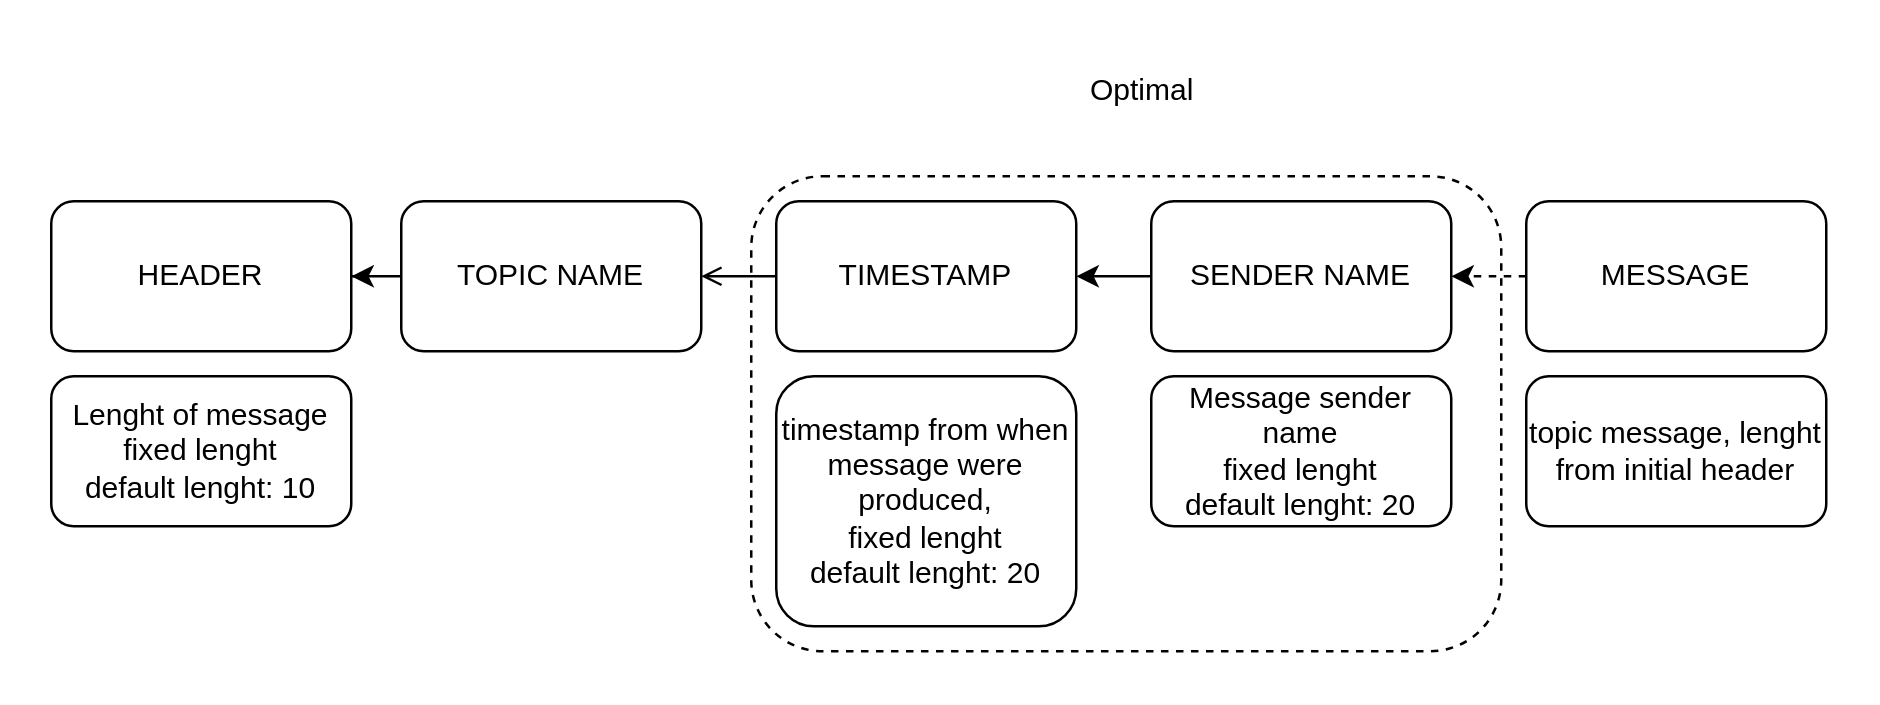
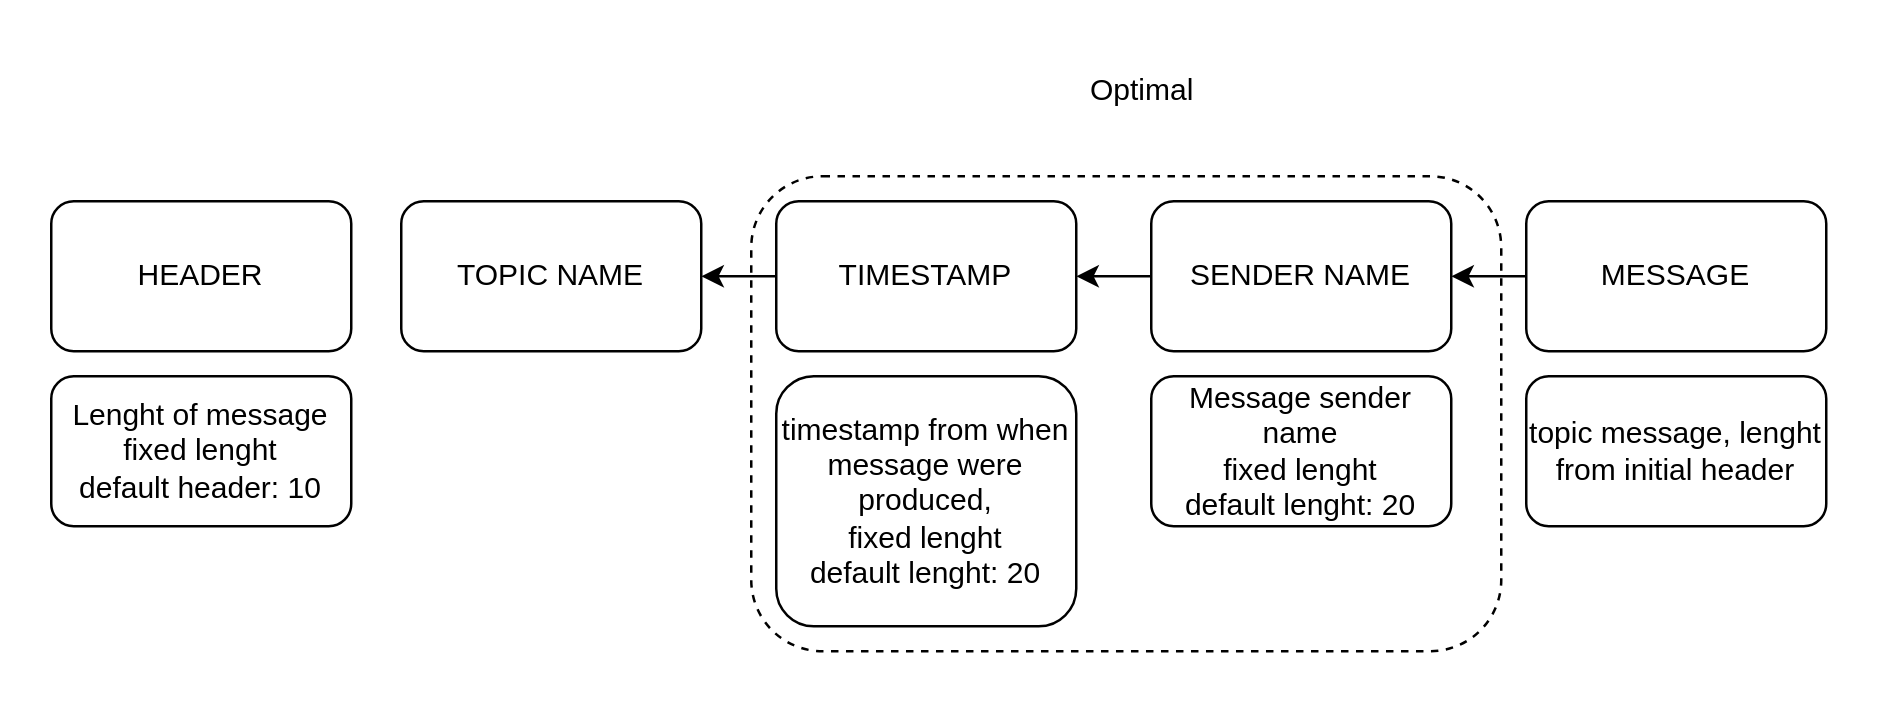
edge "TOPIC NAME" -> "HEADER": removed
edge "TIMESTAMP" -> "TOPIC NAME": arrowhead open -> classic
edge "MESSAGE" -> "SENDER NAME": style dashed -> solid
node "Lenght of message fixed lenght default lenght: 10": label "Lenght of message fixed lenght default lenght: 10" -> "Lenght of message fixed lenght default header: 10"
